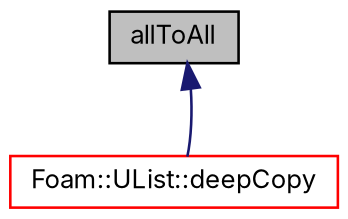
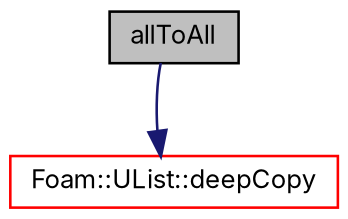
edge "Foam::UList::deepCopy" -> "allToAll": reversed
